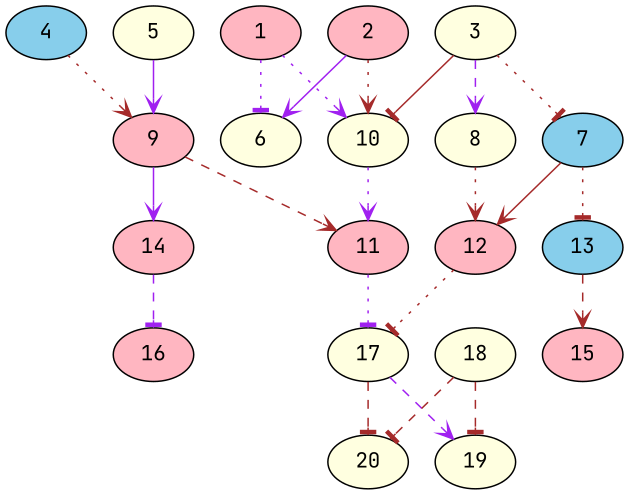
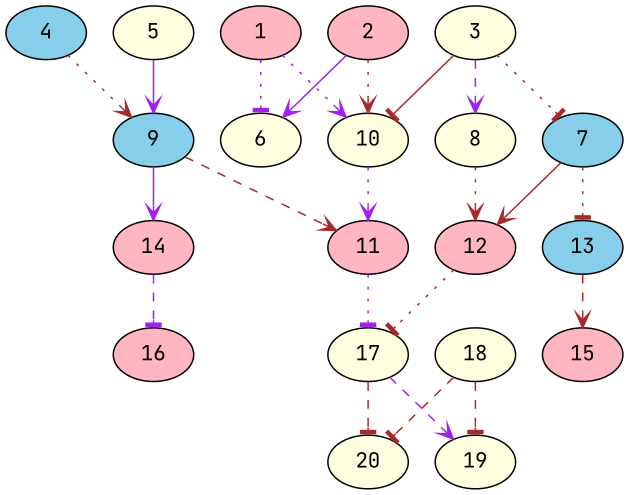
node "9": fillcolor lightpink -> skyblue
